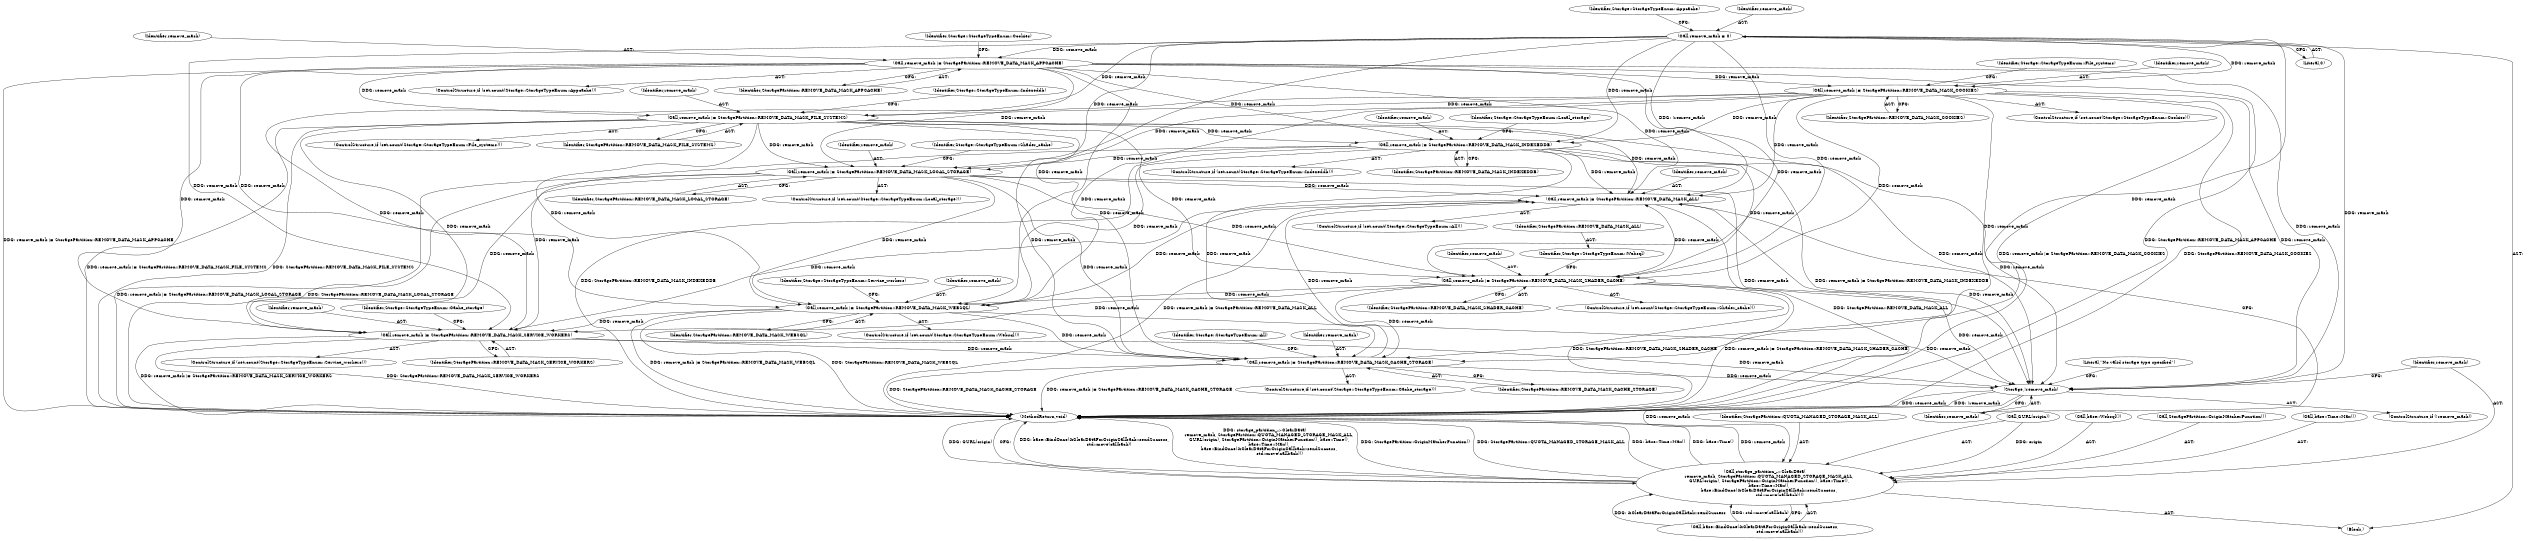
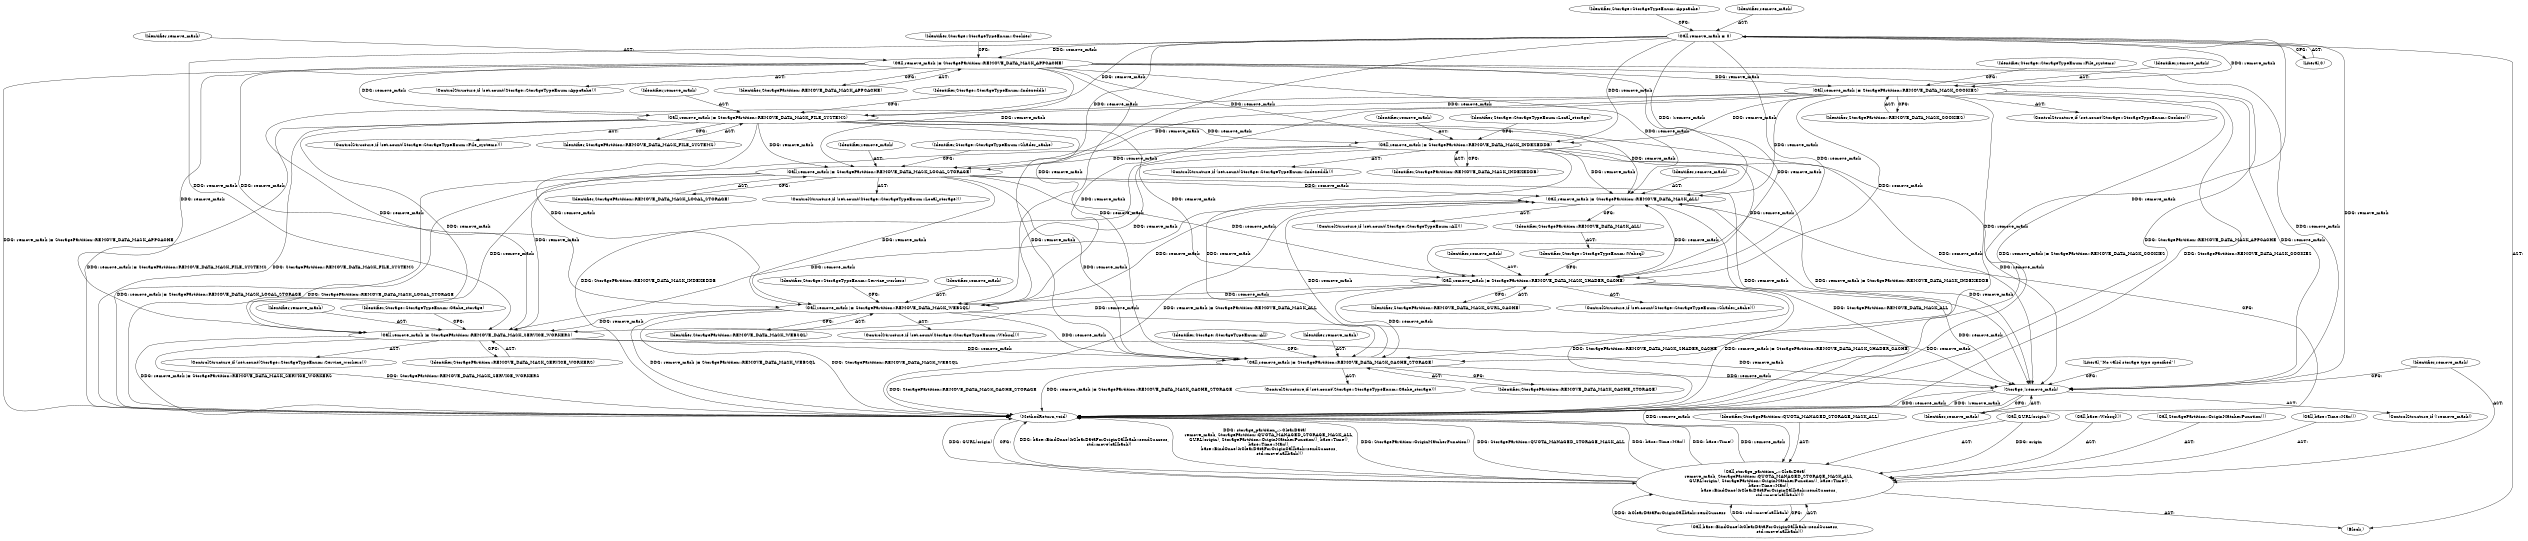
edge "(Call,remove_mask |= StoragePartition::REMOVE_DATA_MASK_ALL)" -> "(Identifier,StoragePartition::REMOVE_DATA_MASK_ALL)": added, label "CFG:"
node "(Identifier,StoragePartition::REMOVE_DATA_MASK_SHADER_CACHE)": label "(Identifier,StoragePartition::REMOVE_DATA_MASK_SHADER_CACHE)" -> "(Identifier,StoragePartition::REMOVE_DATA_MASK_GURL_CACHE)"
